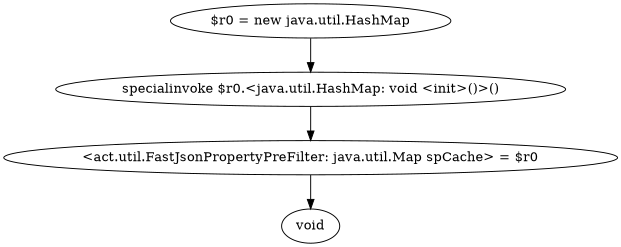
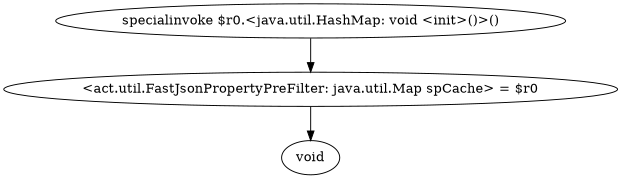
node "$r0 = new java.util.HashMap": removed
